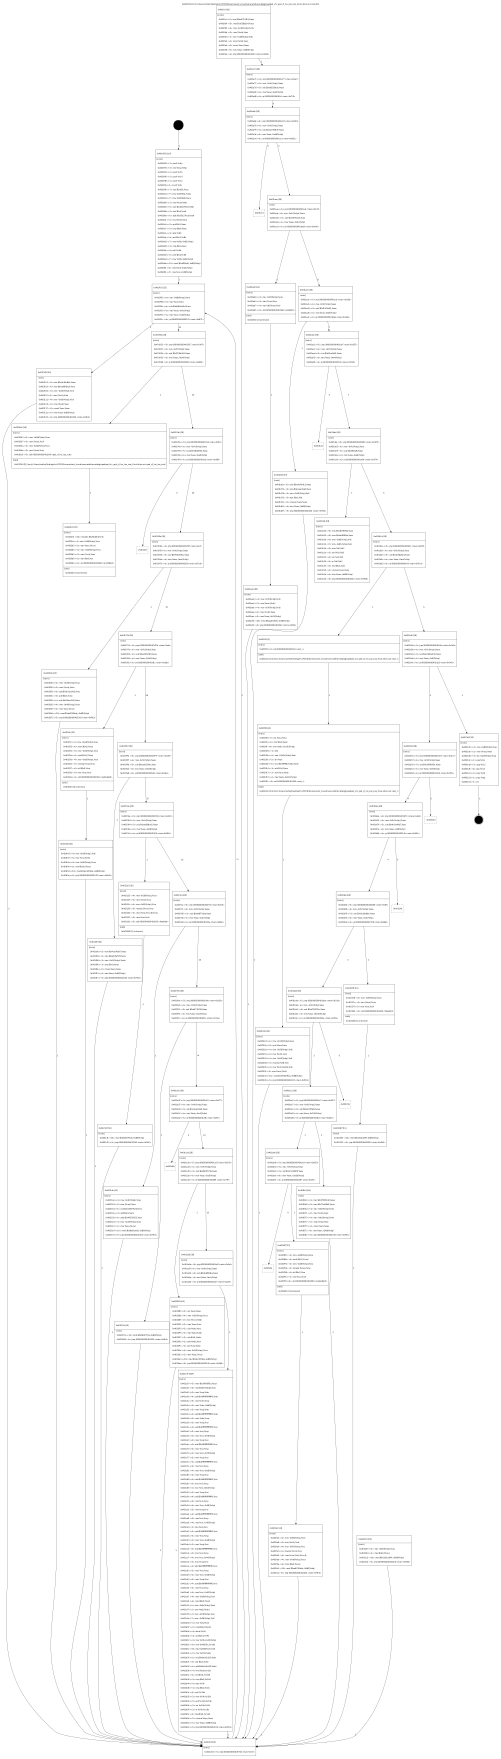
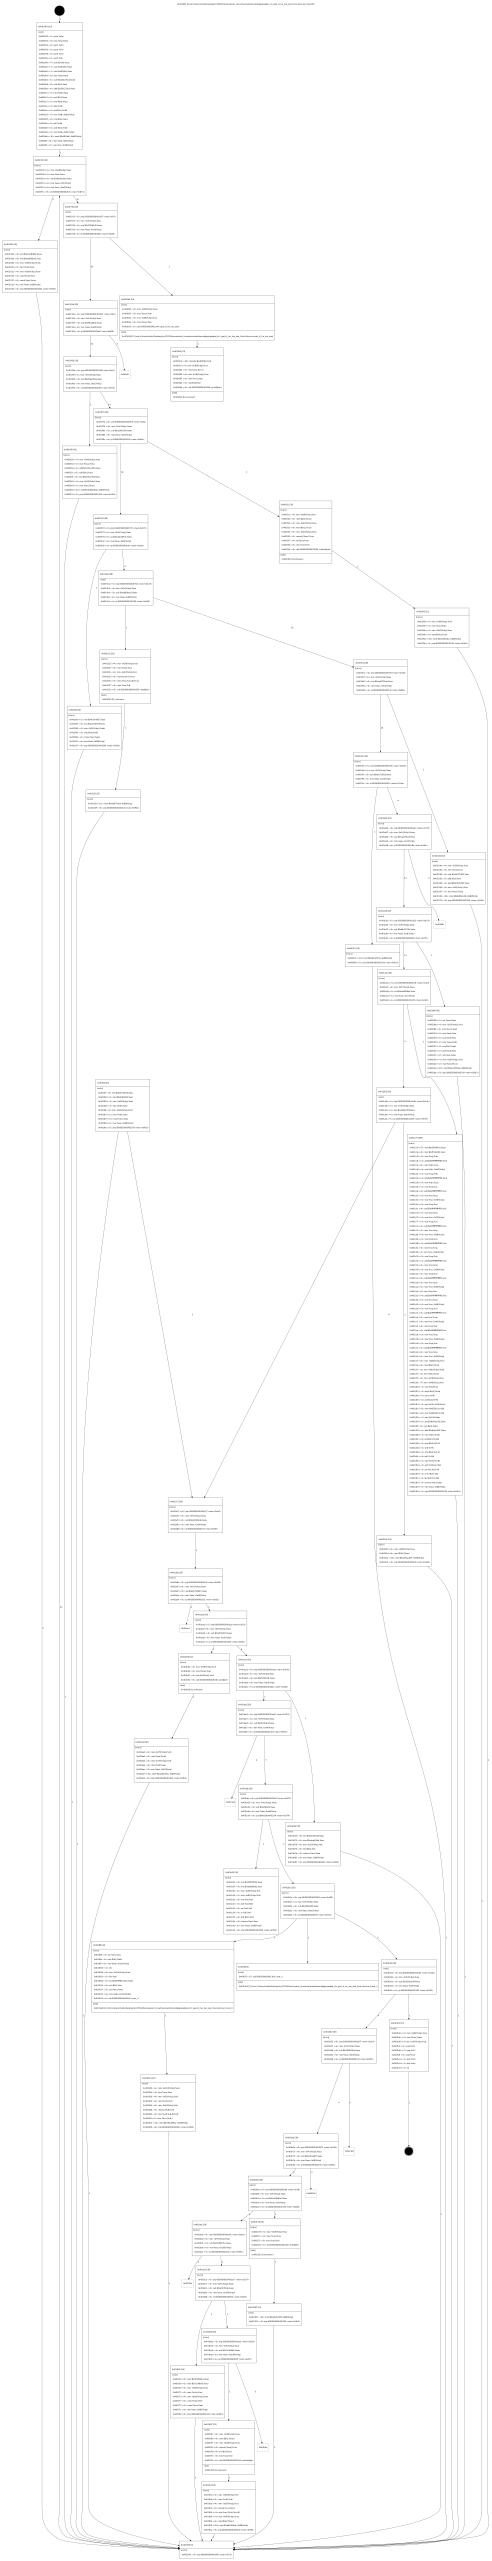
edge "0x401ff3 [5]" -> "0x401ff8 [44]": now "0x401b1a [28]" -> "0x401ff8 [44]"
node "0x401a56 [28]": added
